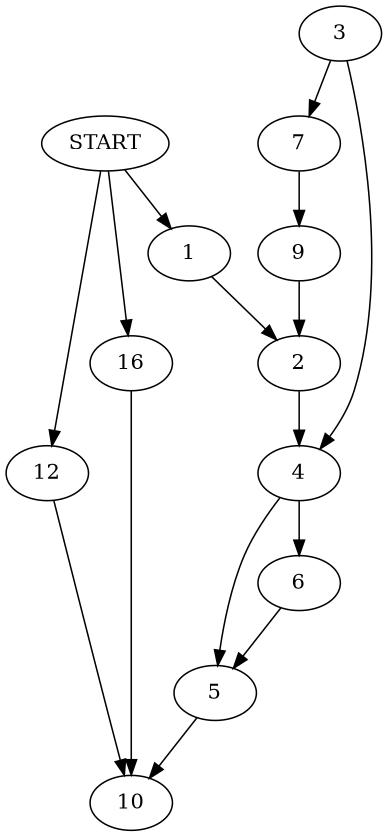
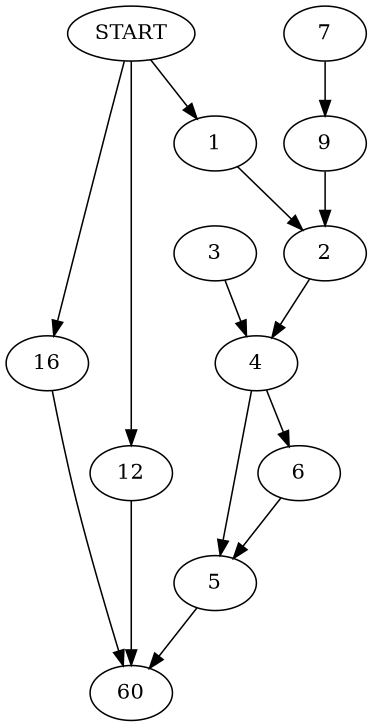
edge "3" -> "7": removed
node "10": label "10" -> "60"
